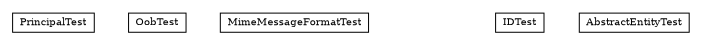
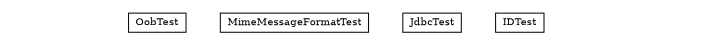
node "PrincipalTest": removed
node "JdbcTest": added
node "AbstractEntityTest": removed
